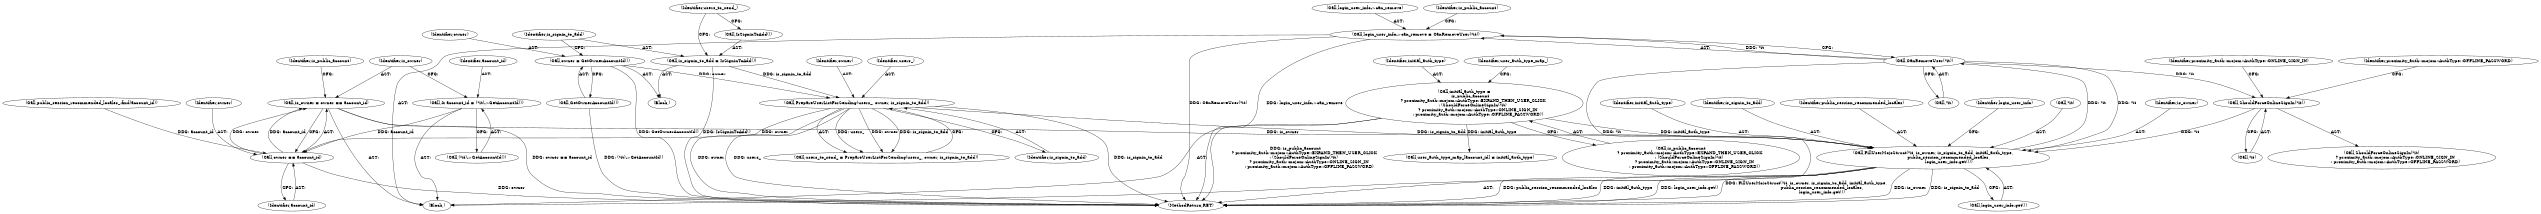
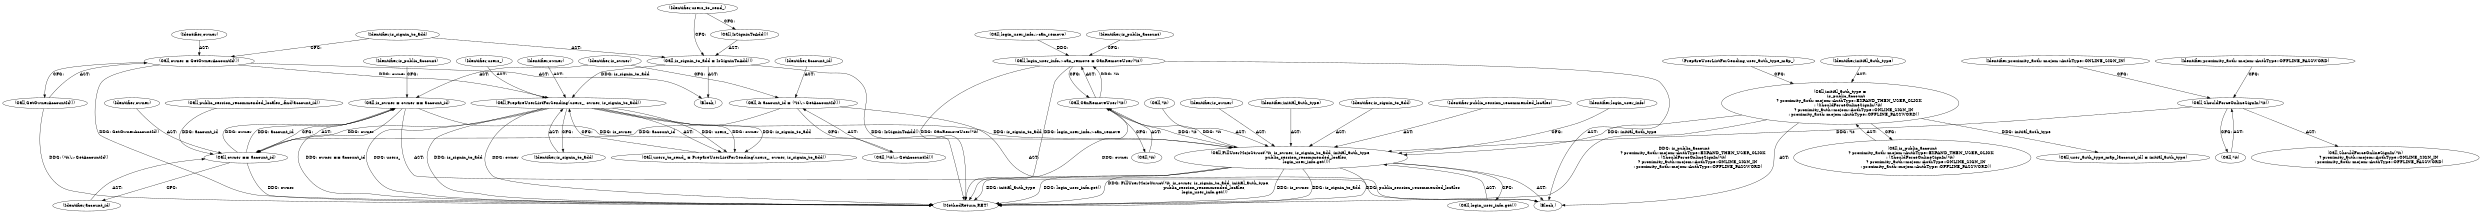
edge "(Call,login_user_info->can_remove)" -> "(Call,login_user_info->can_remove = CanRemoveUser(*it))": label "AST: " -> "DDG: "
node "(Identifier,user_auth_type_map_)": label "(Identifier,user_auth_type_map_)" -> "(PrepareUserListForSending,user_auth_type_map_)"
edge "(Call,CanRemoveUser(*it))" -> "(Call,ShouldForceOnlineSignIn(*it))": removed, label "DDG: *it"
edge "(Call,CanRemoveUser(*it))" -> "(MethodReturn,RET)": label "DDG: *it" -> "DDG: owner"
